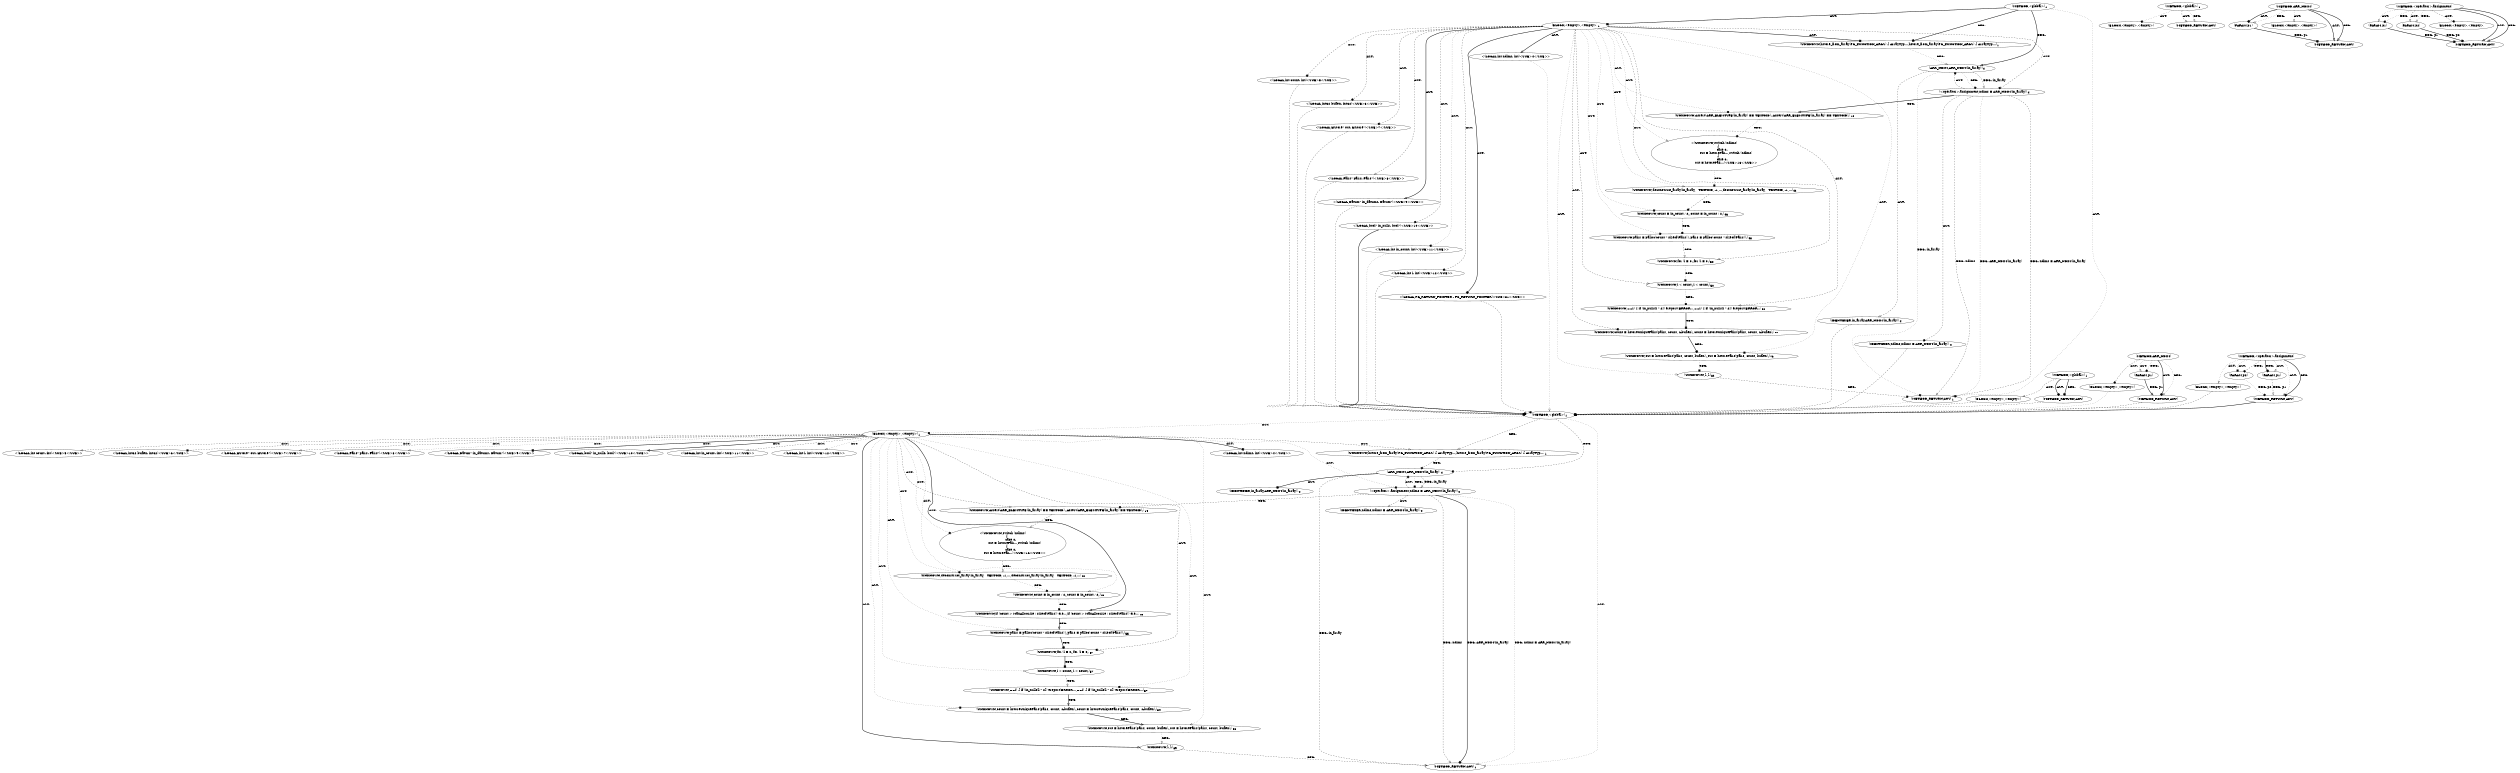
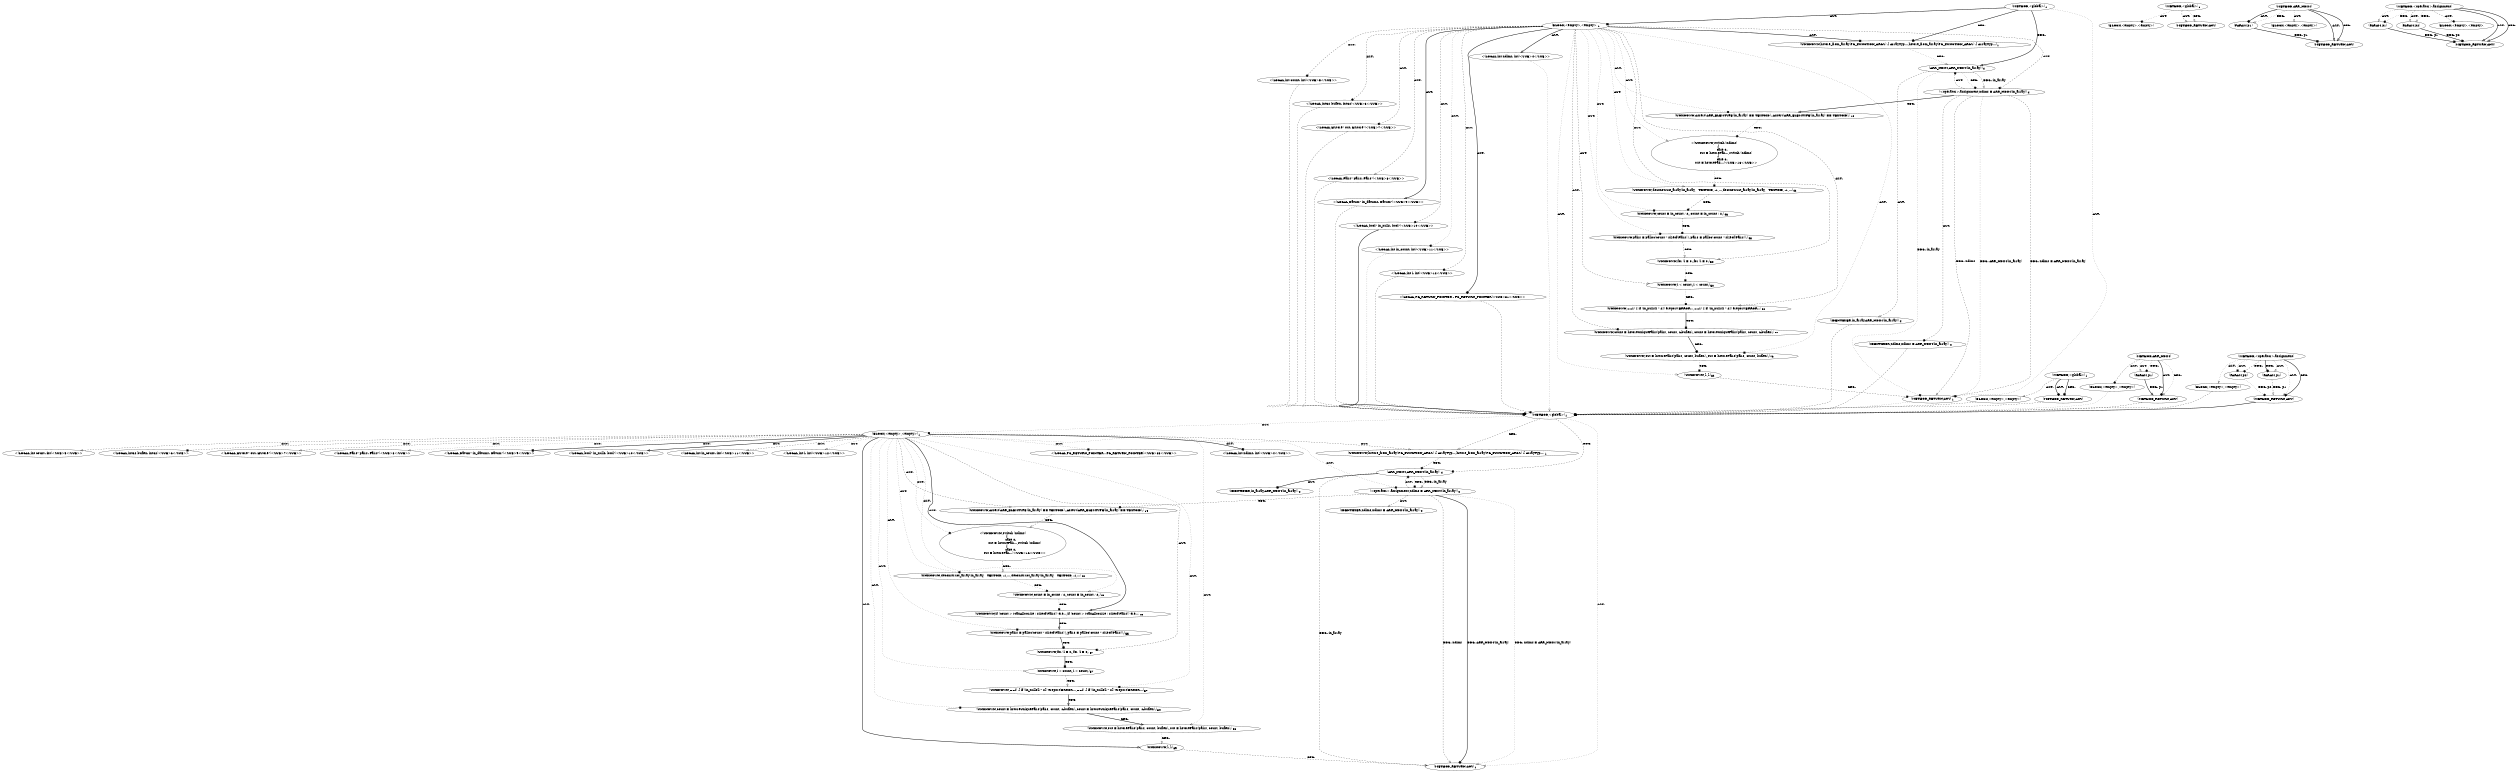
node "<(LOCAL,PG_RETURN_POINTER : PG_RETURN_POINTER)<SUB>88</SUB>>": added
